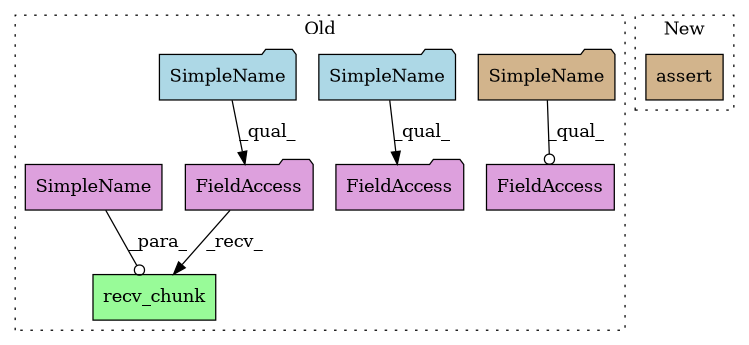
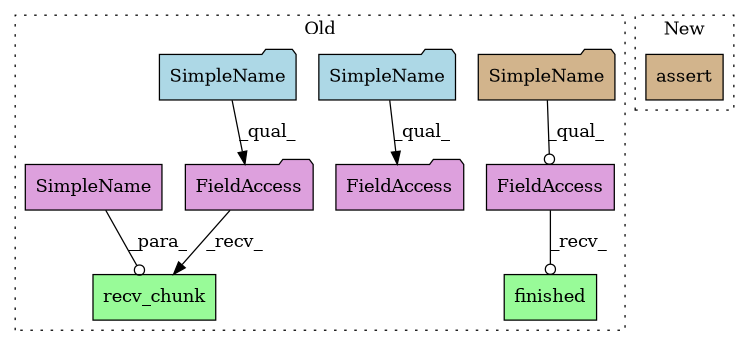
node "finished": added
